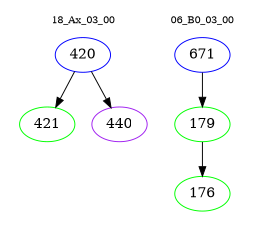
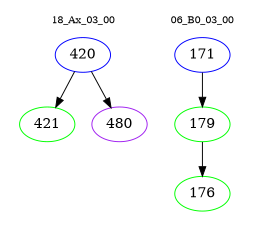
node "671": label "671" -> "171"
node "440": label "440" -> "480"
